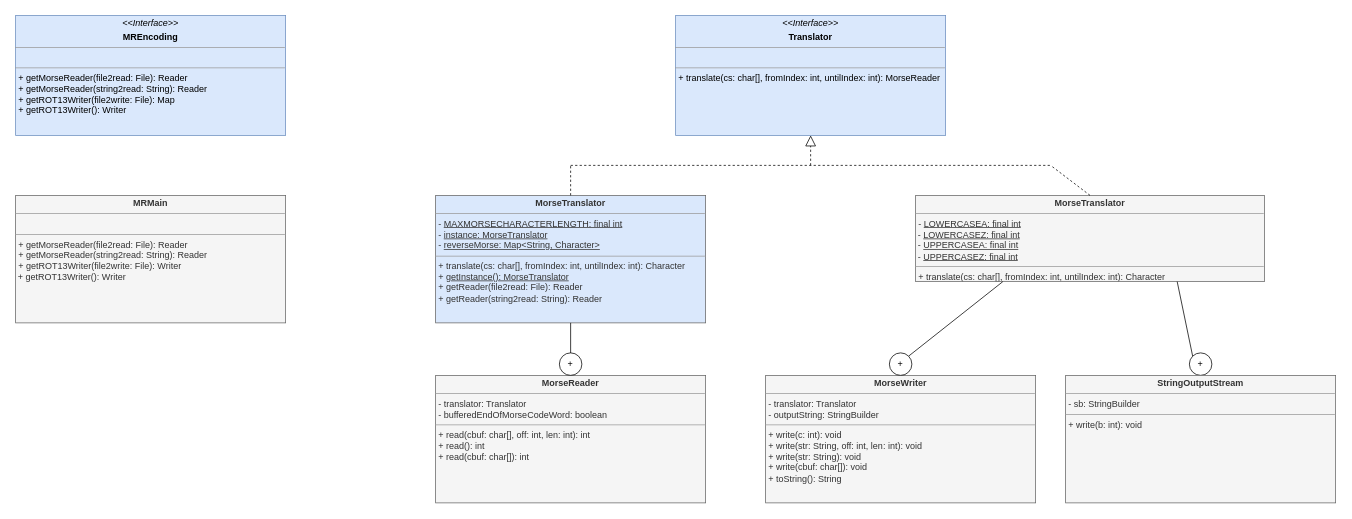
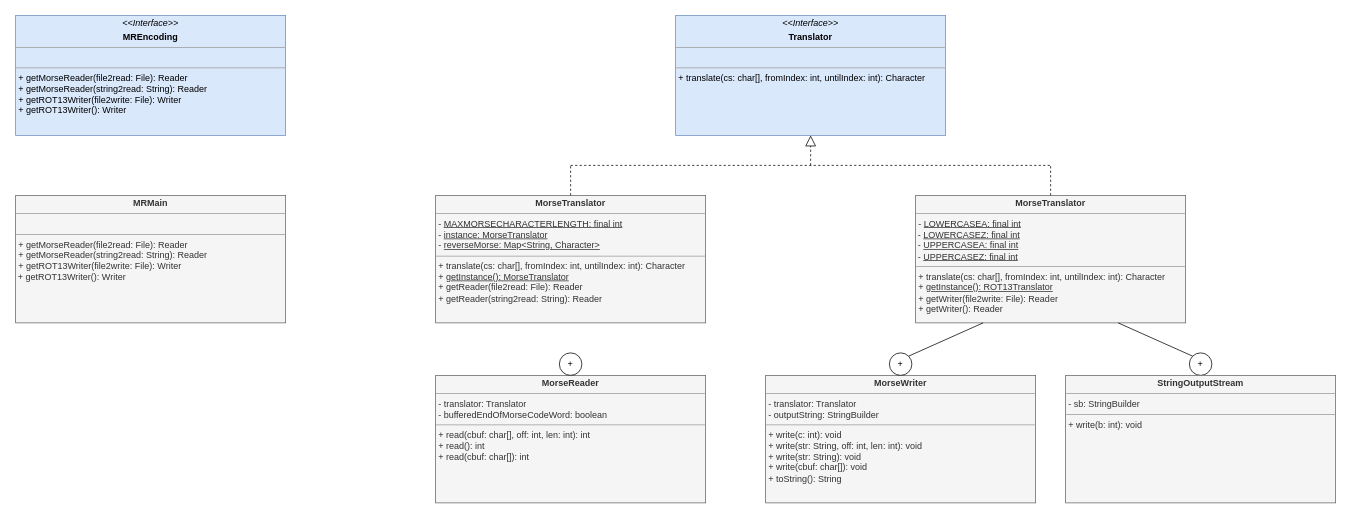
node "<<Interface>> Translator + translate(cs: char[], fromIndex: int, untilIndex: int): MorseReader": label "<<Interface>> Translator + translate(cs: char[], fromIndex: int, untilIndex: int): MorseReader" -> "<<Interface>> Translator + translate(cs: char[], fromIndex: int, untilIndex: int): Character"
node "<<Interface>> MREncoding + getMorseReader(file2read: File): Reader + getMorseReader(string2read: String): Reader + getROT13Writer(file2write: File): Map + getROT13Writer(): Writer": label "<<Interface>> MREncoding + getMorseReader(file2read: File): Reader + getMorseReader(string2read: String): Reader + getROT13Writer(file2write: File): Map + getROT13Writer(): Writer" -> "<<Interface>> MREncoding + getMorseReader(file2read: File): Reader + getMorseReader(string2read: String): Reader + getROT13Writer(file2write: File): Writer + getROT13Writer(): Writer"
node "MorseTranslator - LOWERCASEA: final int - LOWERCASEZ: final int - UPPERCASEA: final int - UPPERCASEZ: final int + translate(cs: char[], fromIndex: int, untilIndex: int): Character + getInstance(): ROT13Translator + getWriter(file2write: File): Reader + getWriter(): Reader": size 349x86 -> 270x128
node "MorseTranslator - MAXMORSECHARACTERLENGTH: final int - instance: MorseTranslator - reverseMorse: Map<String, Character> + translate(cs: char[], fromIndex: int, untilIndex: int): Character + getInstance(): MorseTranslator + getReader(file2read: File): Reader + getReader(string2read: String): Reader": fillcolor #dae8fc -> #f5f5f5
edge "MorseTranslator - MAXMORSECHARACTERLENGTH: final int - instance: MorseTranslator - reverseMorse: Map<String, Character> + translate(cs: char[], fromIndex: int, untilIndex: int): Character + getInstance(): MorseTranslator + getReader(file2read: File): Reader + getReader(string2read: String): Reader" -- "MorseReader - translator: Translator - bufferedEndOfMorseCodeWord: boolean + read(cbuf: char[], off: int, len: int): int + read(): int + read(cbuf: char[]): int": removed
